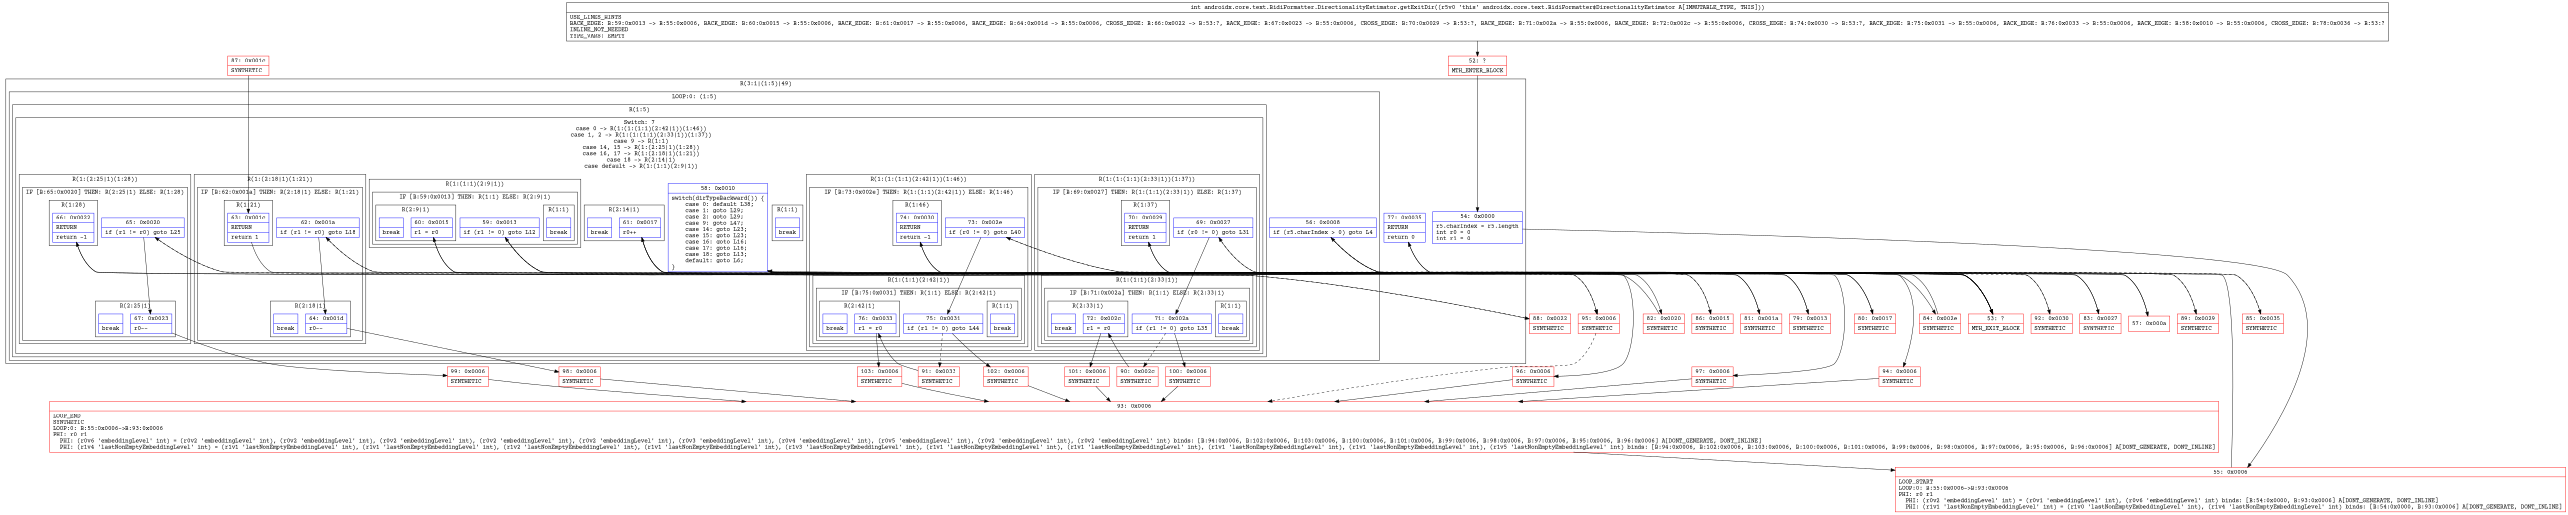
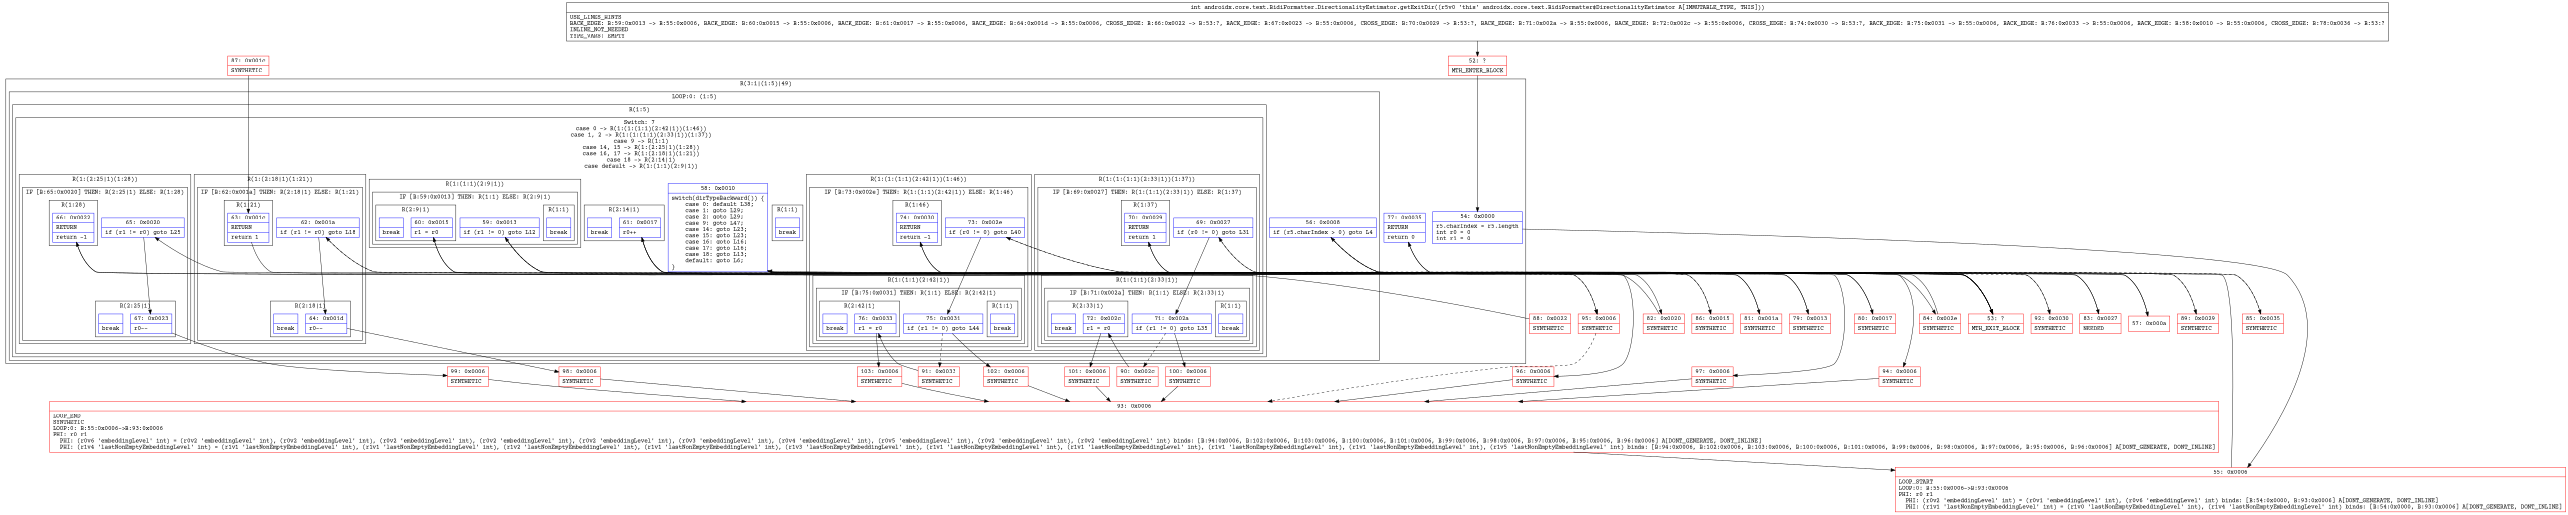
edge "65: 0x0020" -> "88: 0x0022": removed
node "83: 0x0027": text "SYNTHETIC" -> "NEEDED"
